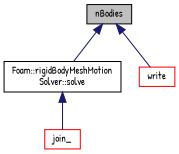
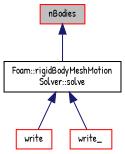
node "nBodies": color black -> red
edge "write" -> "nBodies": now "write" -> "Foam::rigidBodyMeshMotion Solver::solve"
node "join_": label "join_" -> "write_"
